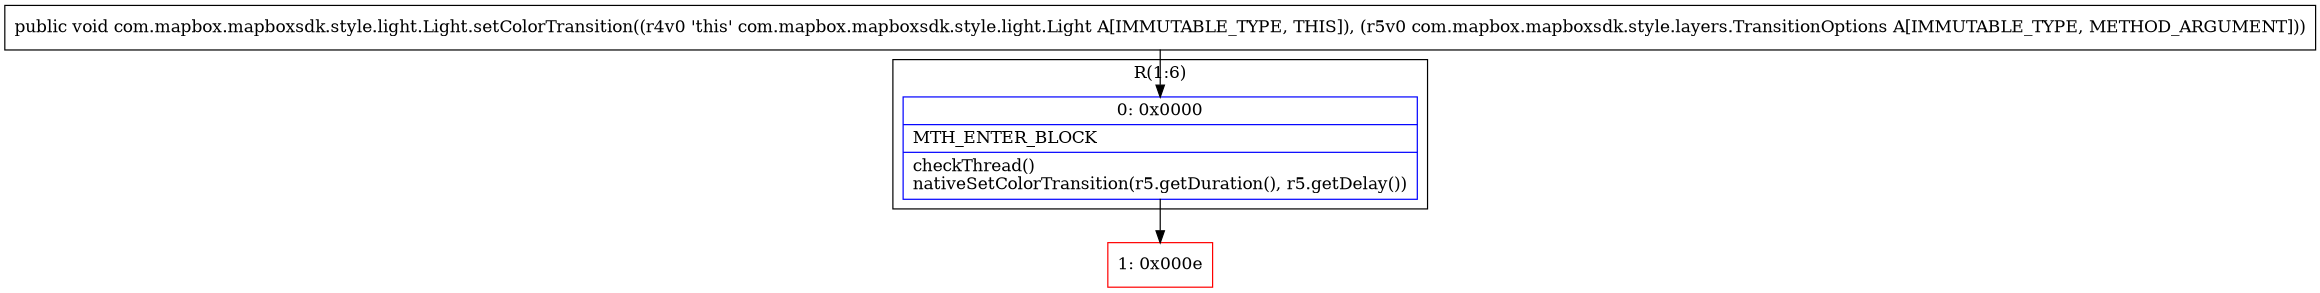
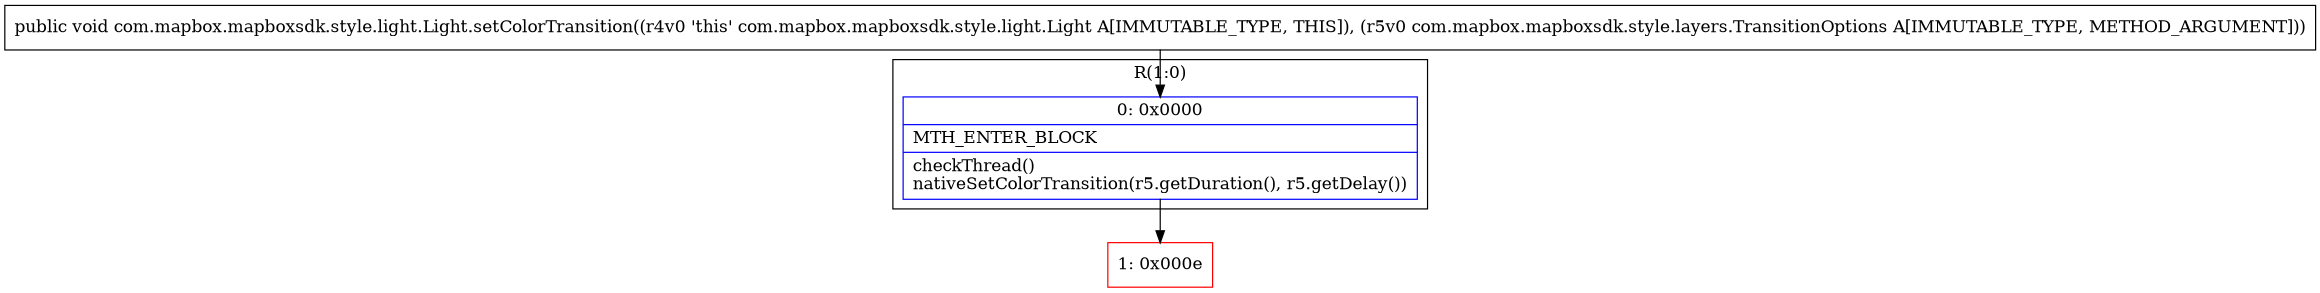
cluster "R(1:6)": label "R(1:6)" -> "R(1:0)"
